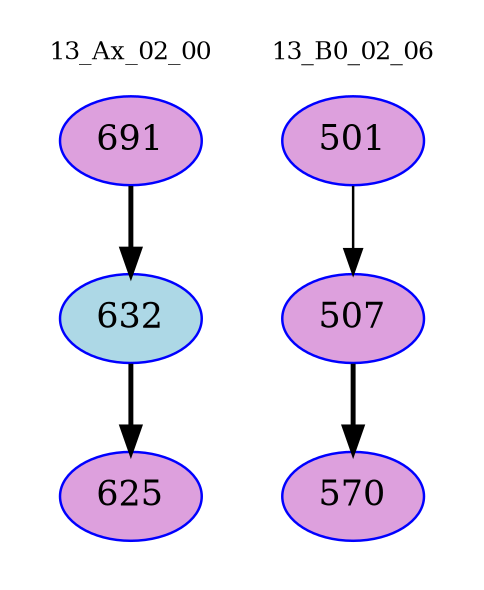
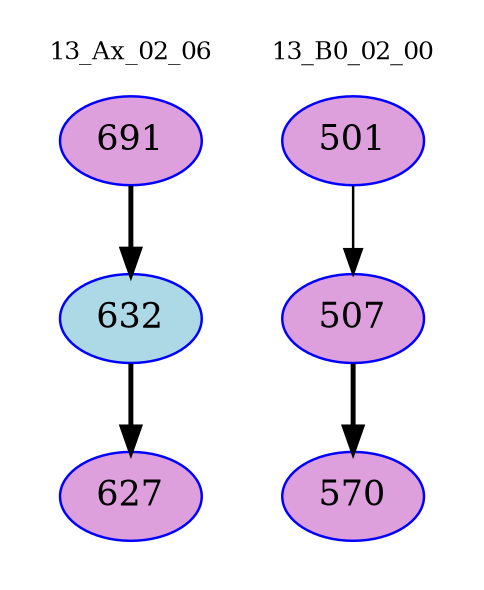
cluster "13_Ax_02_00": label "13_Ax_02_00" -> "13_Ax_02_06"
cluster "13_B0_02_06": label "13_B0_02_06" -> "13_B0_02_00"
node "625": label "625" -> "627"
